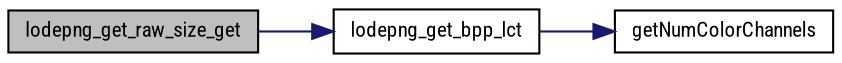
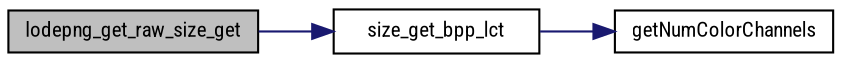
node "lodepng_get_bpp_lct": label "lodepng_get_bpp_lct" -> "size_get_bpp_lct"
